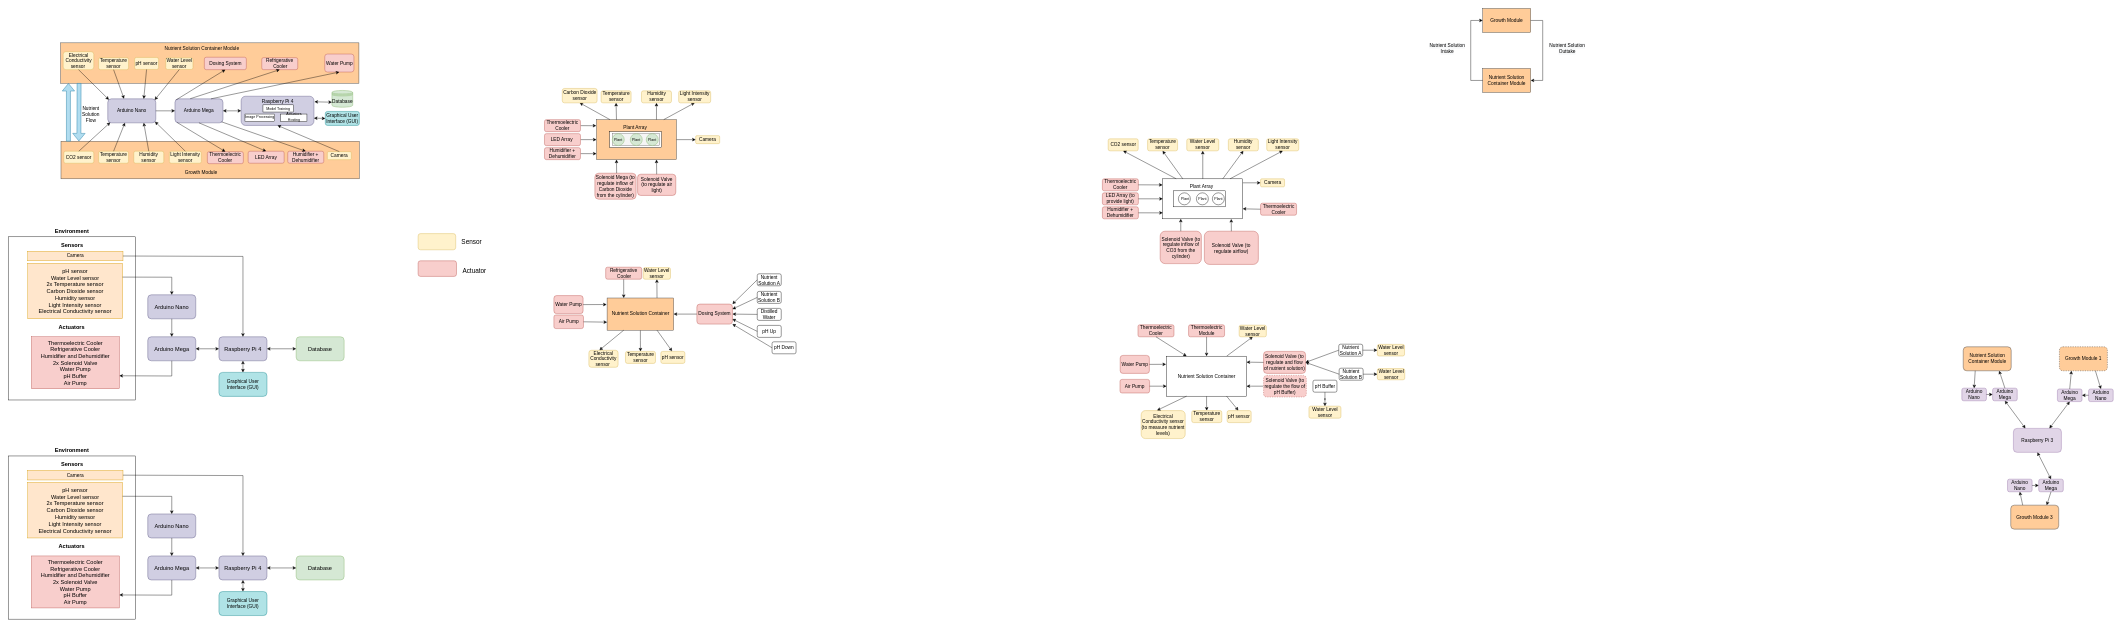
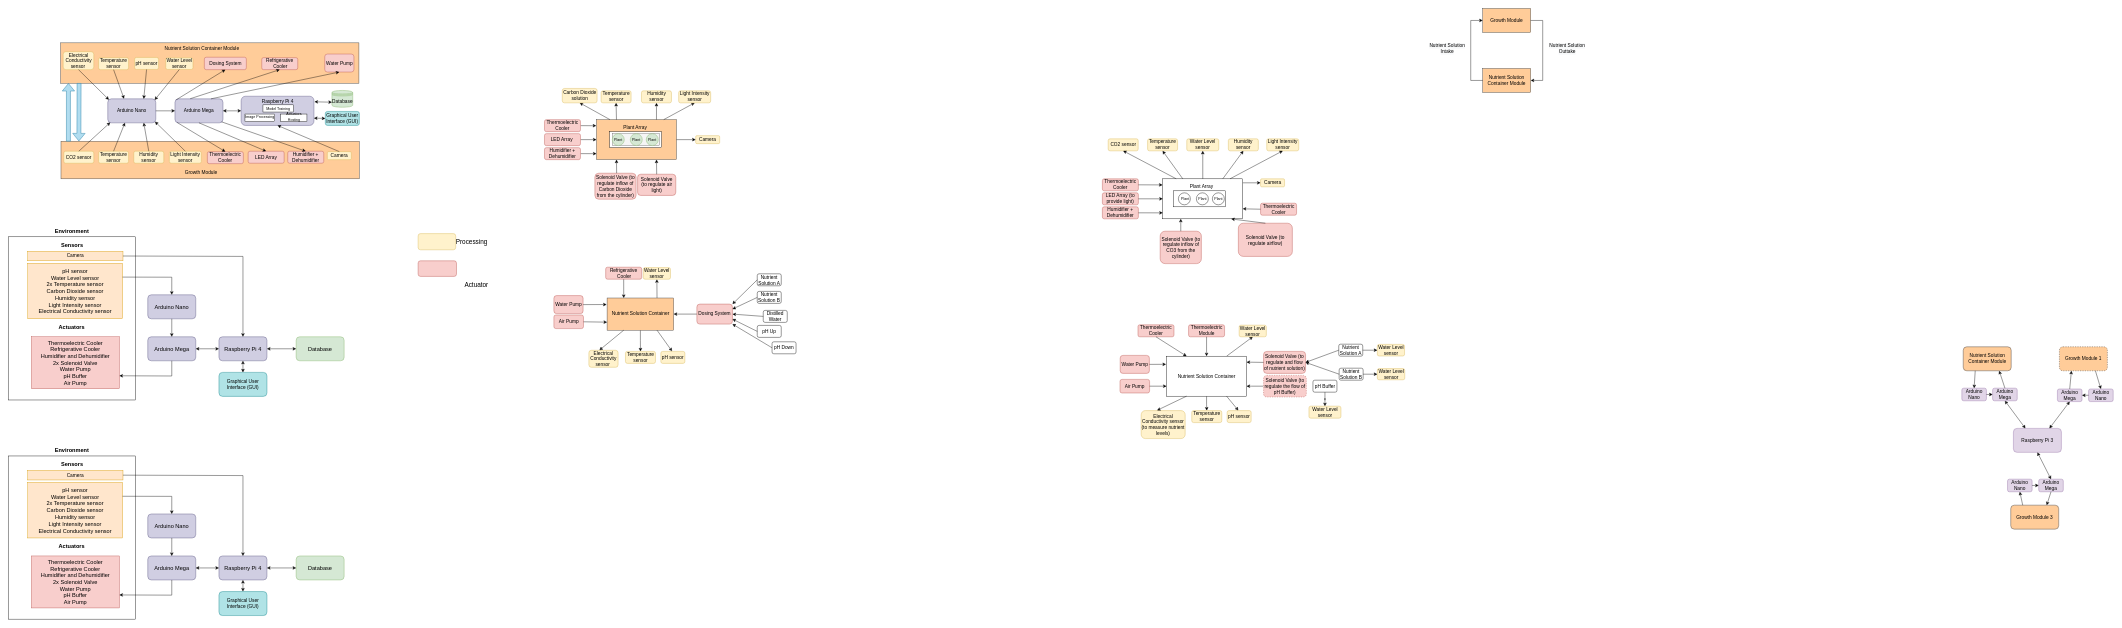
node "Carbon Dioxide sensor": label "Carbon Dioxide sensor" -> "Carbon Dioxide solution"
node "Nutrient Solution Flow": removed
node "Solenoid Mega (to regulate inflow of Carbon Dioxide from the cylinder)": label "Solenoid Mega (to regulate inflow of Carbon Dioxide from the cylinder)" -> "Solenoid Valve (to regulate inflow of Carbon Dioxide from the cylinder)"
node "Sensor": label "Sensor" -> "Processing"
node "Solenoid Valve (to regulate airflow)": moved (1232, 248) -> (1266, 240)
node "Actuator": moved (475, 271) -> (477, 285)
node "Distilled Water": moved (769, 314) -> (775, 316)
